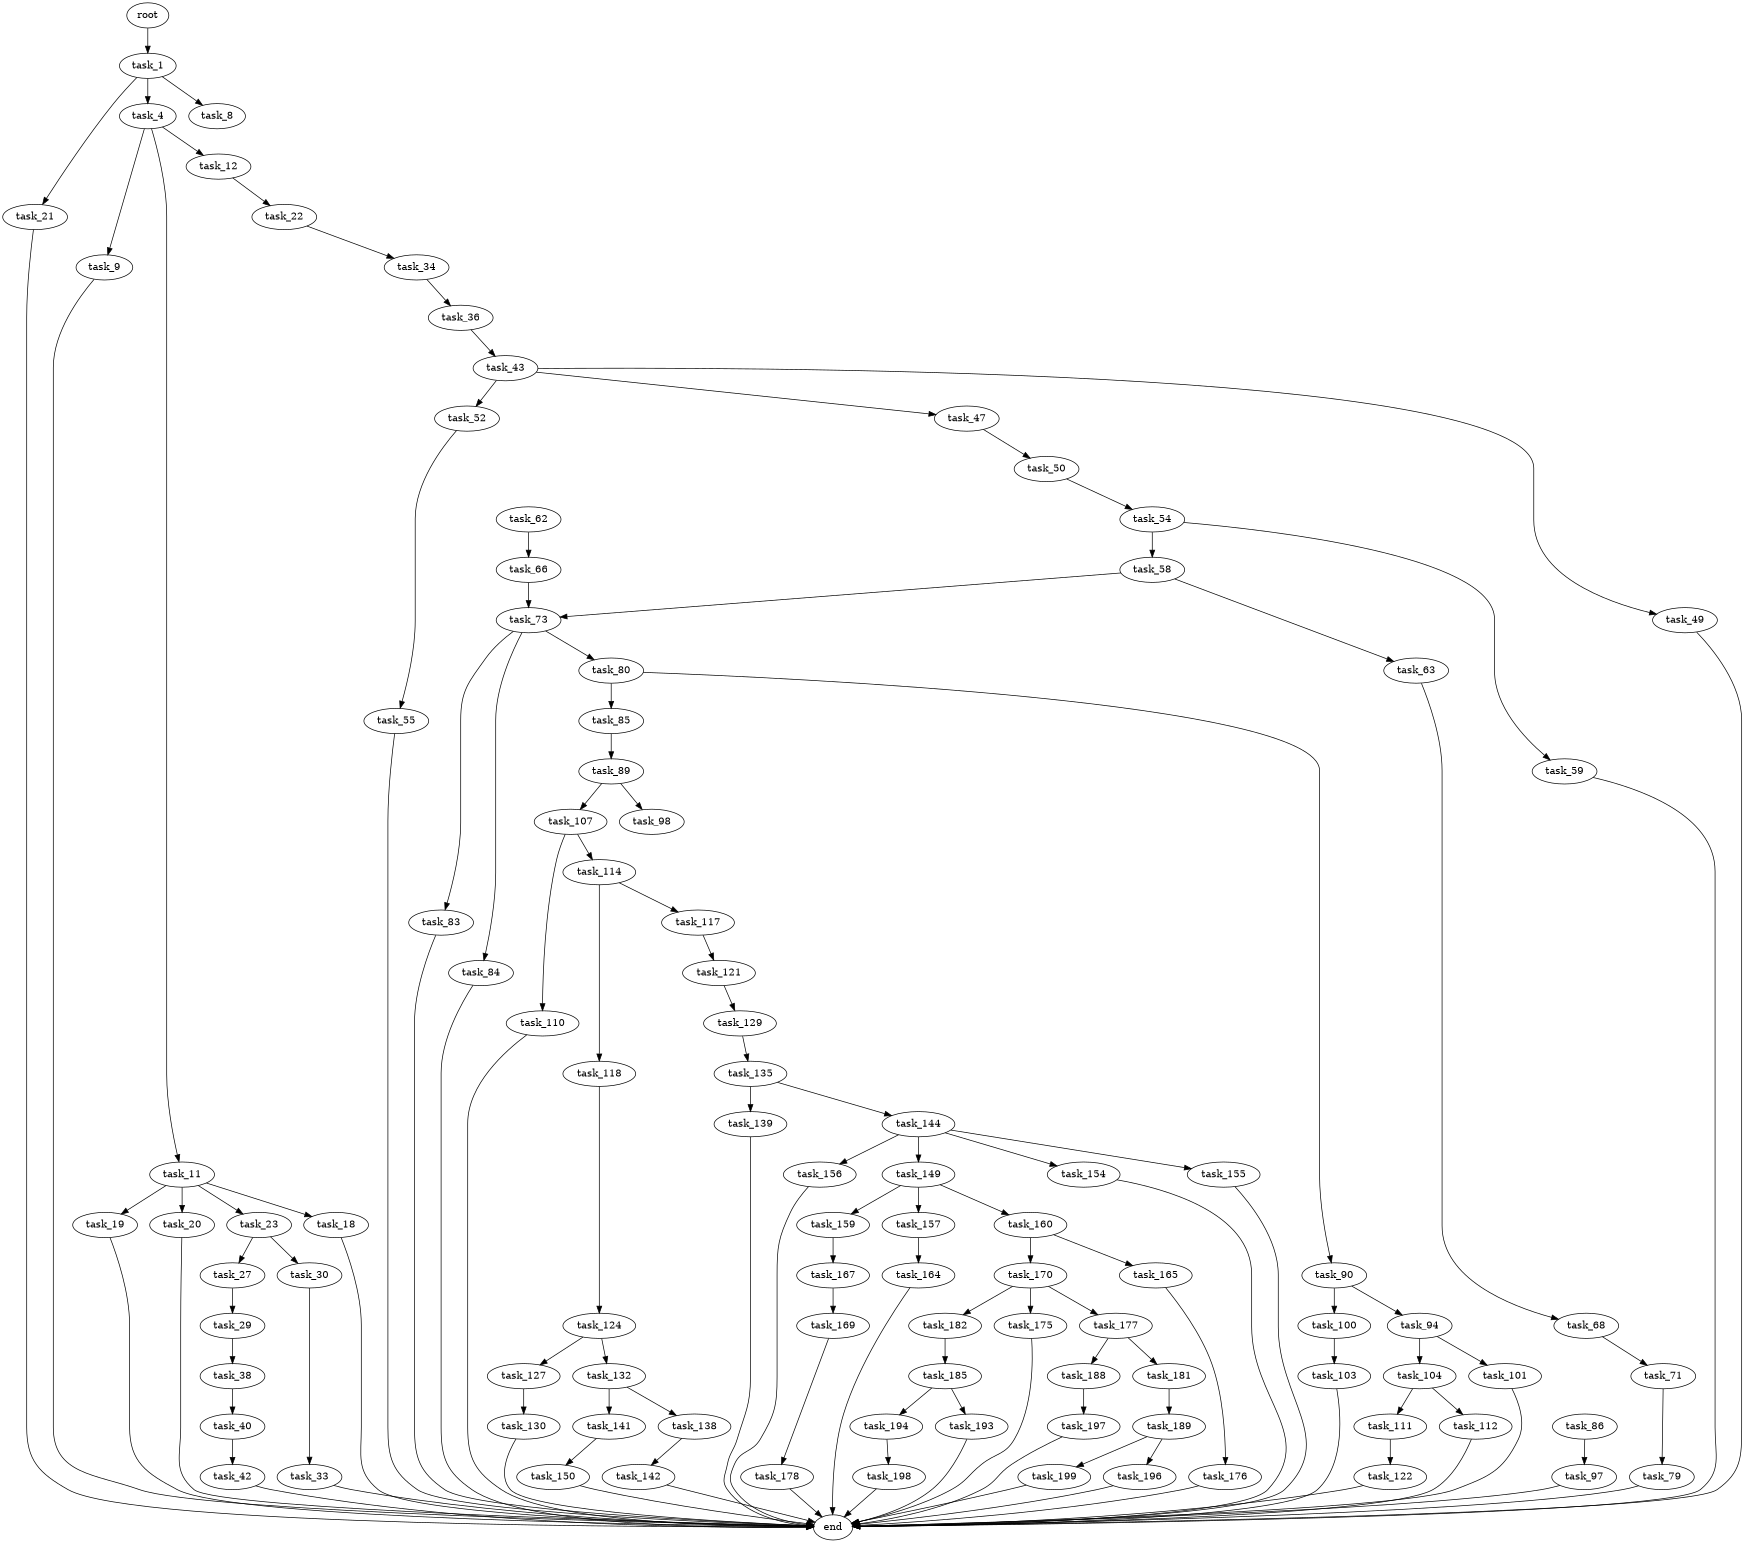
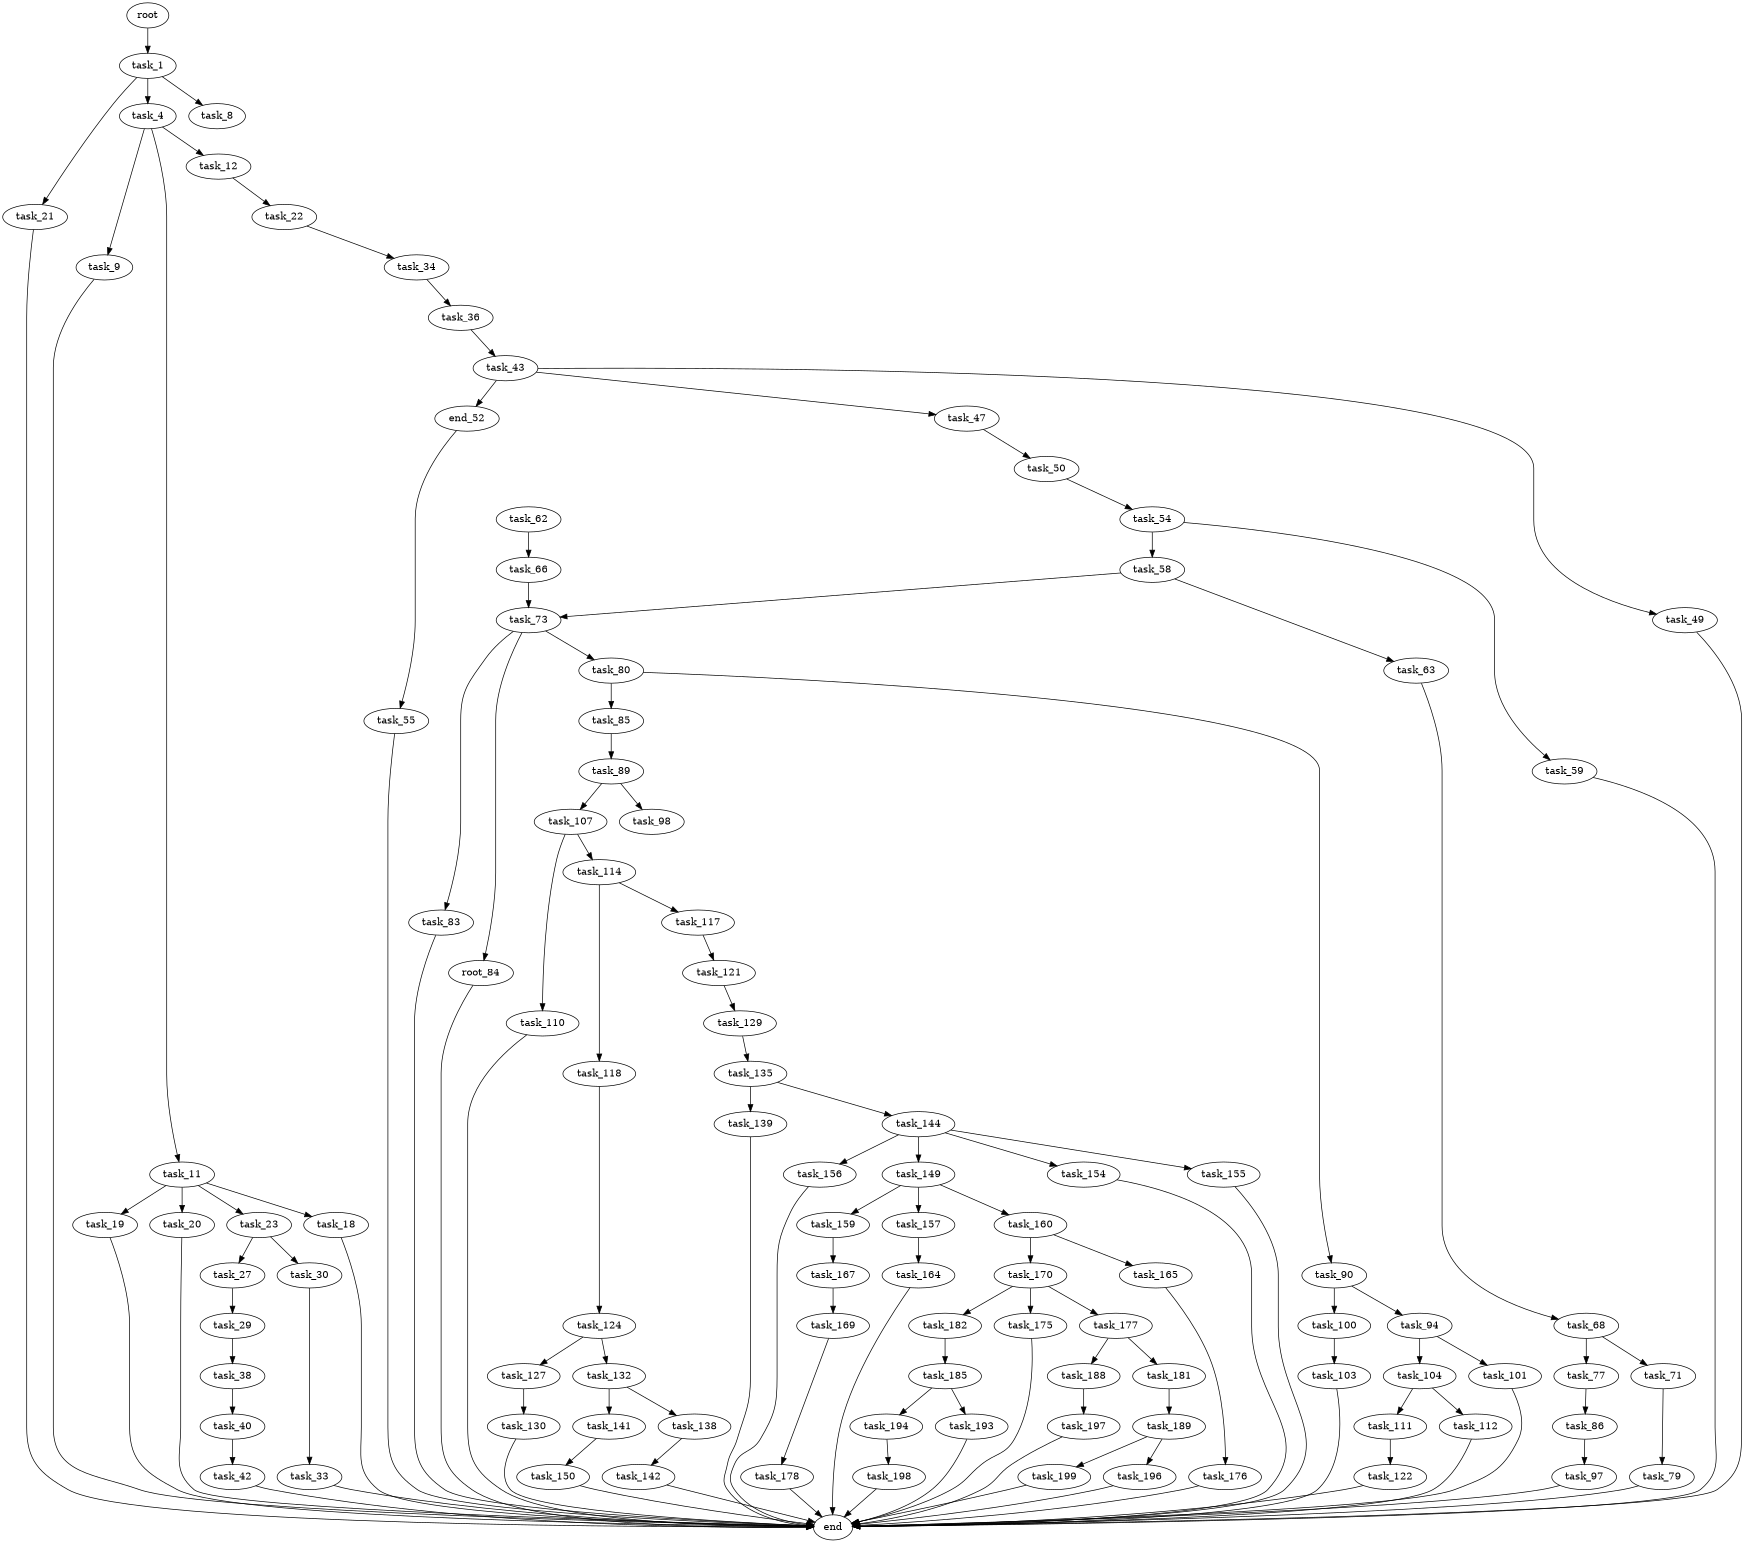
node "task_52": label "task_52" -> "end_52"
node "task_84": label "task_84" -> "root_84"
node "task_77": added
